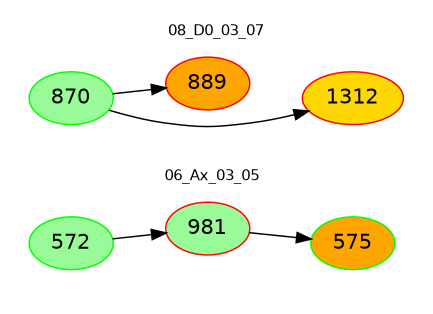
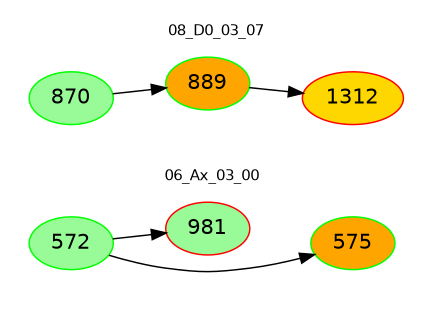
node "889": color red -> green
edge "870" -> "1312": now "889" -> "1312"
cluster "06_Ax_03_05": label "06_Ax_03_05" -> "06_Ax_03_00"
edge "981" -> "575": now "572" -> "575"
